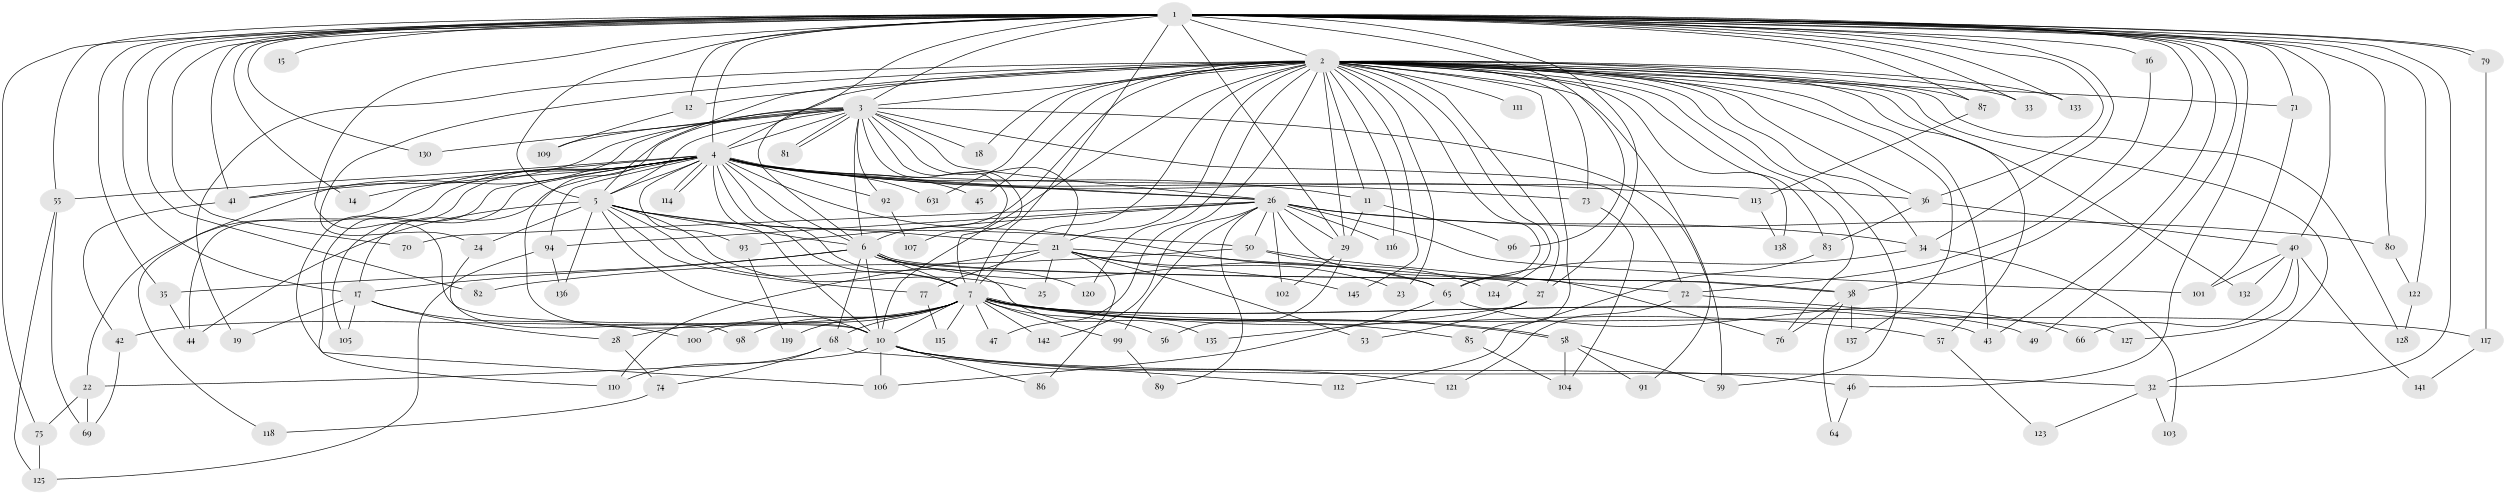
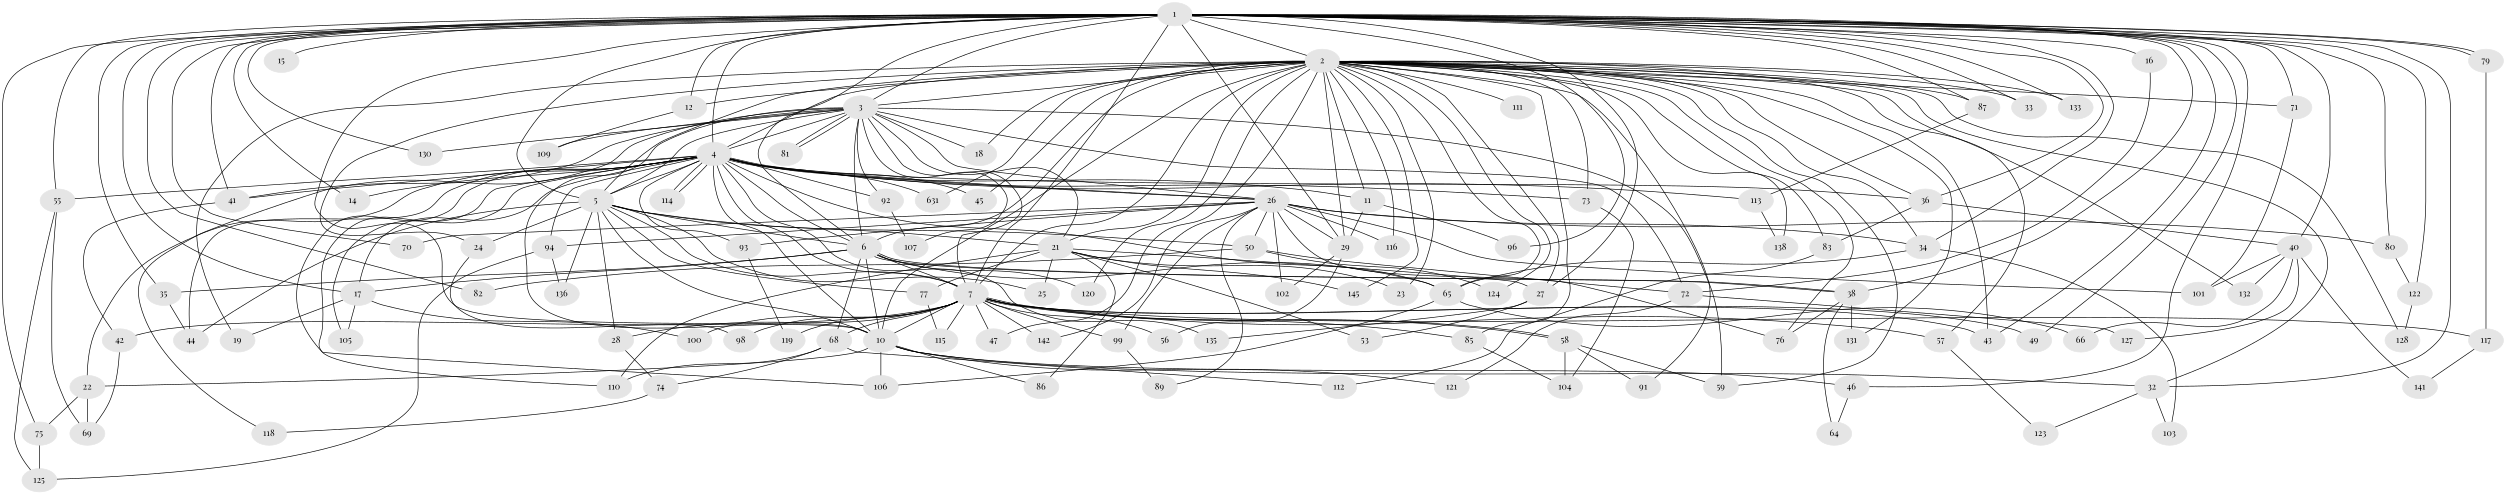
edge "17" -- "28": now "5" -- "28"
node "137": label "137" -> "131"
